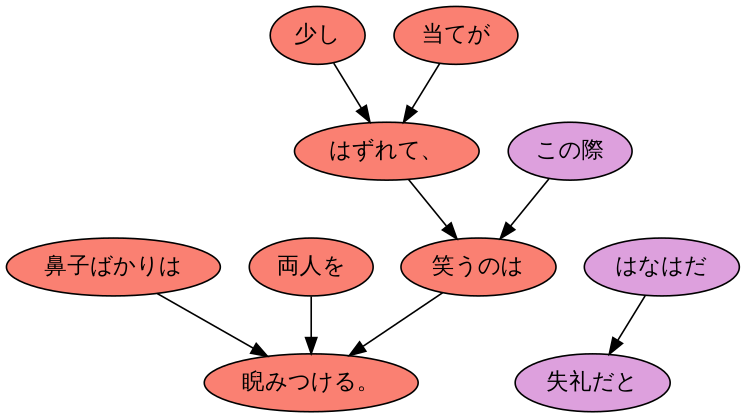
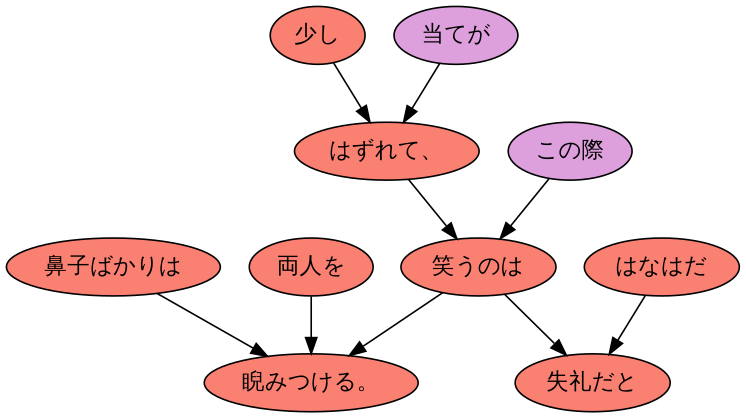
node "当てが": fillcolor salmon -> plum
node "はなはだ": fillcolor plum -> salmon
edge "笑うのは" -> "失礼だと": added
node "失礼だと": fillcolor plum -> salmon
